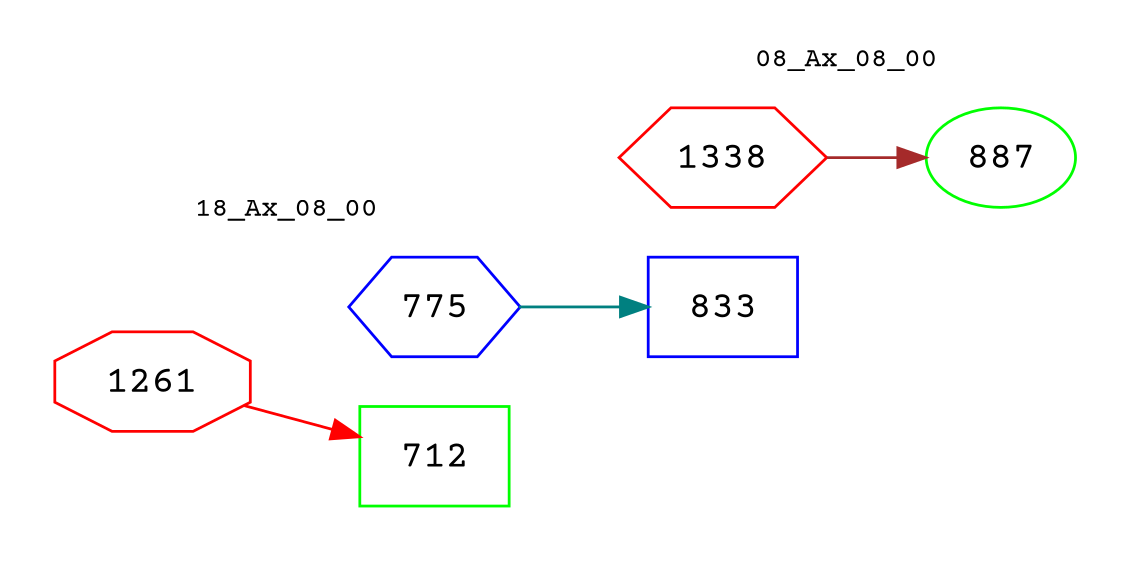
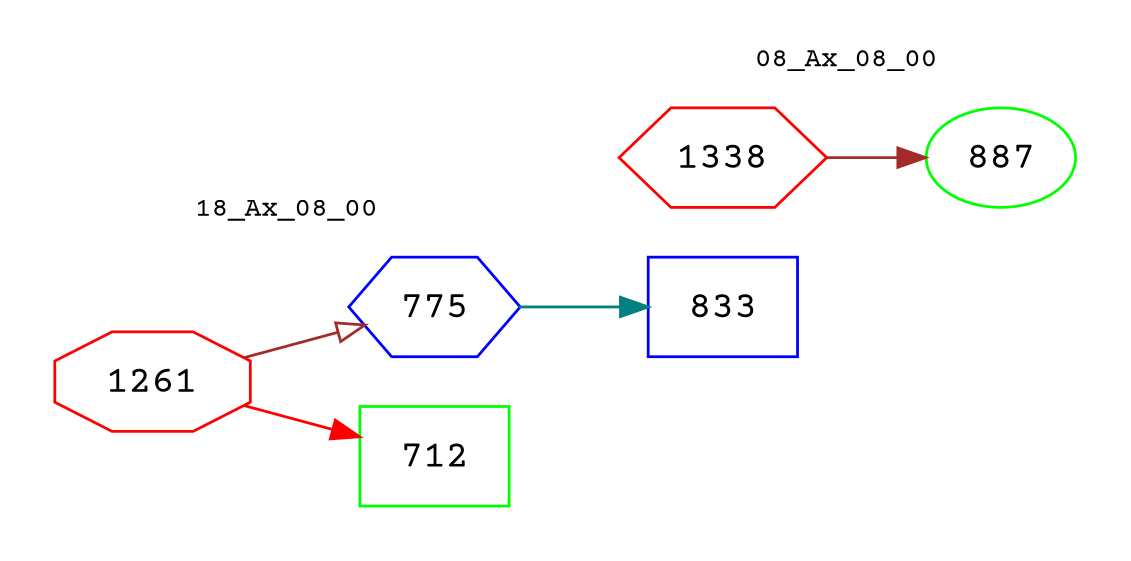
edge "1261" -> "775": added
